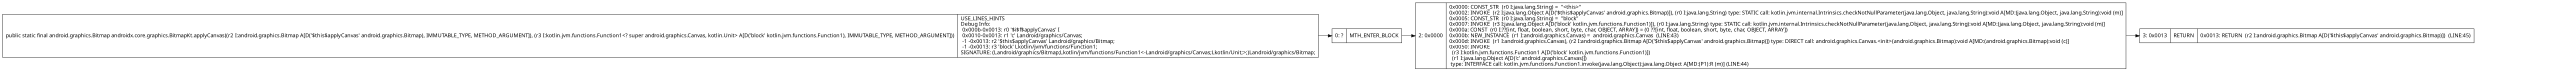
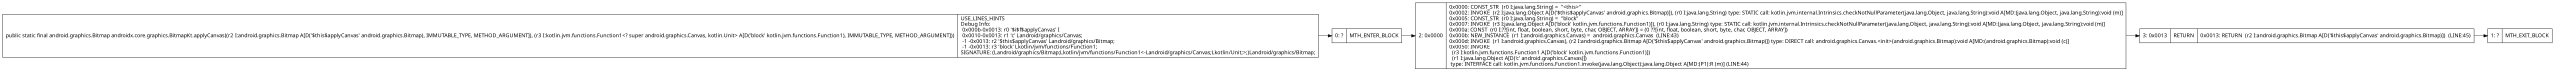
node "1: ?": added
